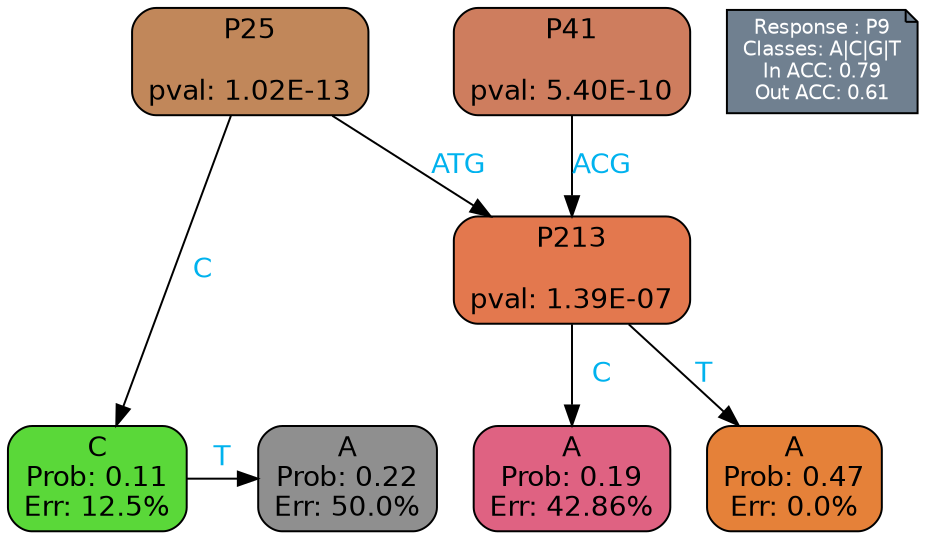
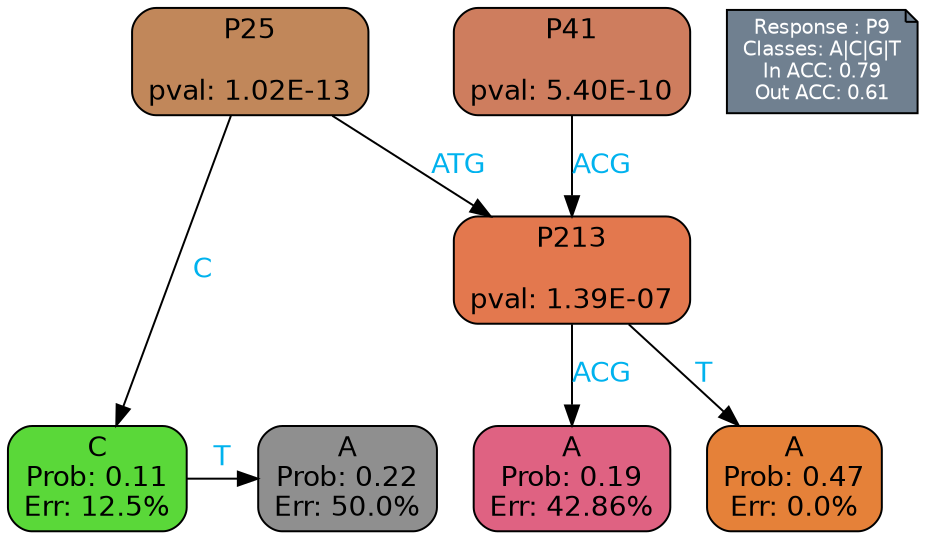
edge "P213 pval: 1.39E-07" -> "A Prob: 0.19 Err: 42.86%": label "C" -> "ACG"
